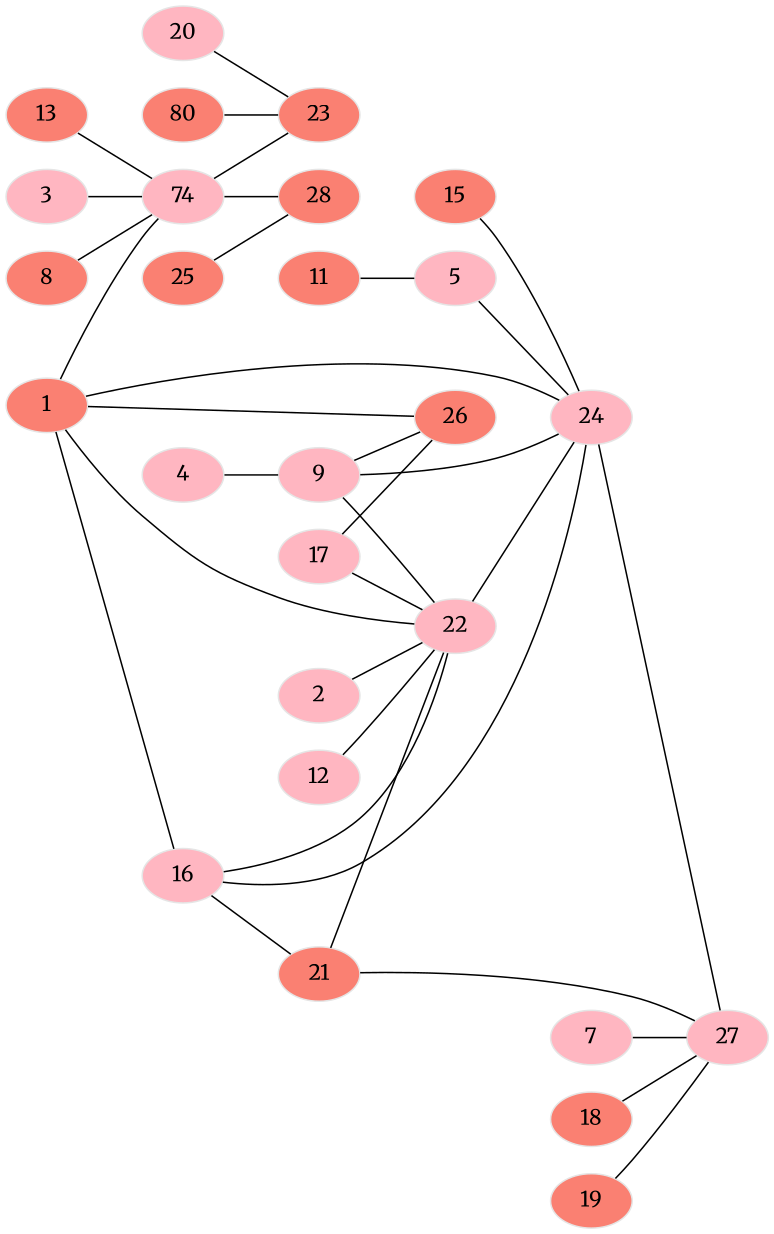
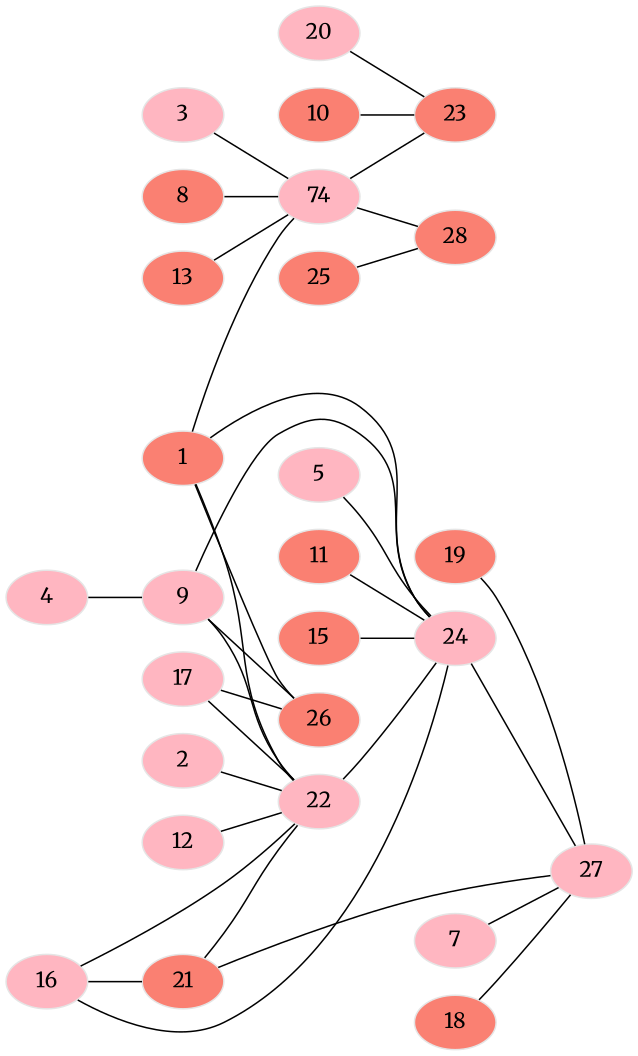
node "80": label "80" -> "10"
edge "11" -- "5": now "11" -- "24"
edge "1" -- "16": removed
